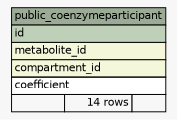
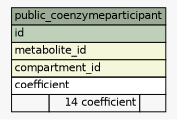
node "public_coenzymeparticipant": text "14 rows" -> "14 coefficient"
